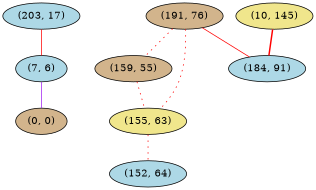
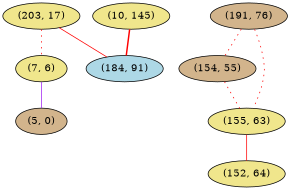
node "(203, 17)": fillcolor lightblue -> khaki
edge "(203, 17)" -- "(7, 6)": style solid -> dotted
edge "(191, 76)" -- "(184, 91)": now "(203, 17)" -- "(184, 91)"
node "(7, 6)": fillcolor lightblue -> khaki
node "(159, 55)": label "(159, 55)" -> "(154, 55)"
node "(0, 0)": label "(0, 0)" -> "(5, 0)"
edge "(155, 63)" -- "(152, 64)": style dotted -> solid
node "(152, 64)": fillcolor lightblue -> khaki
